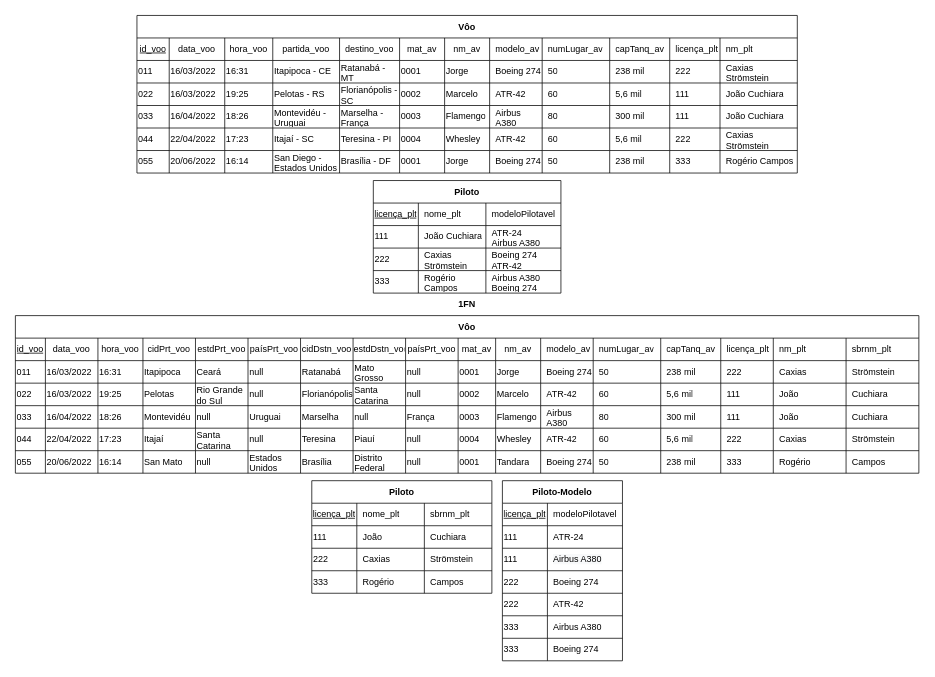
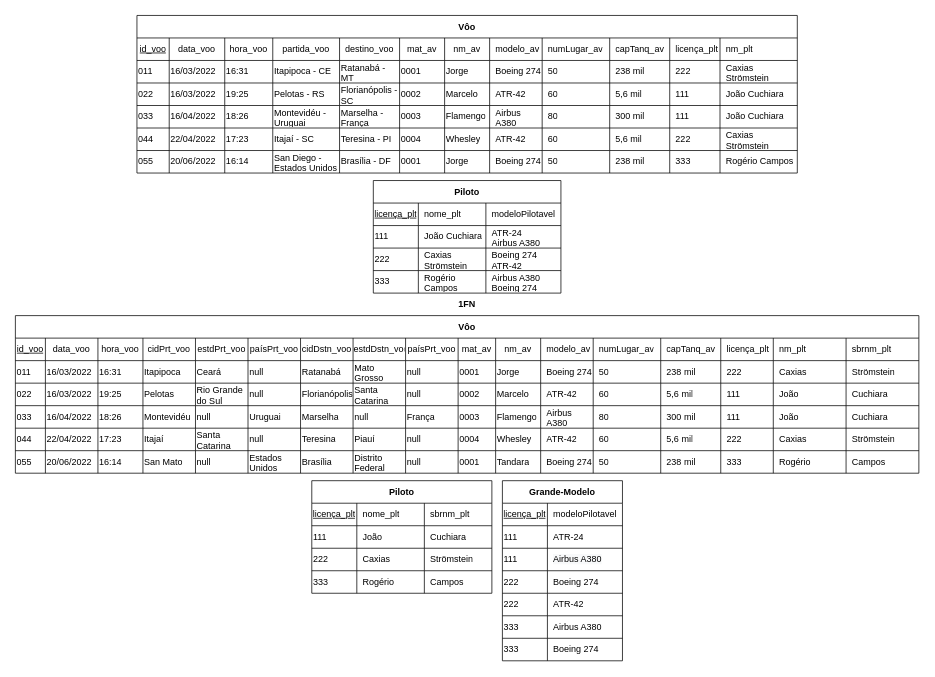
node "Piloto-Modelo": label "Piloto-Modelo" -> "Grande-Modelo"
